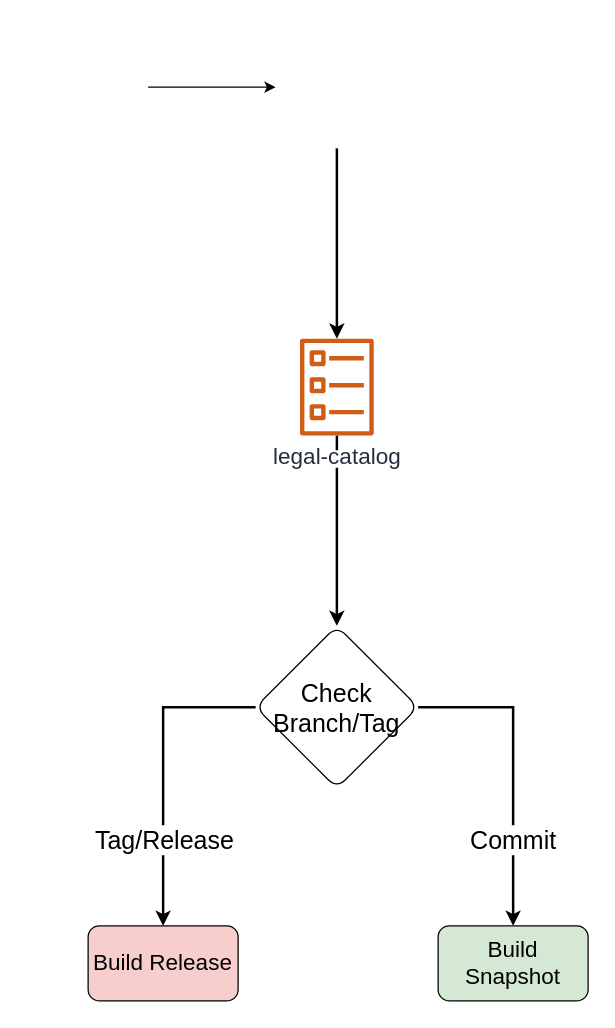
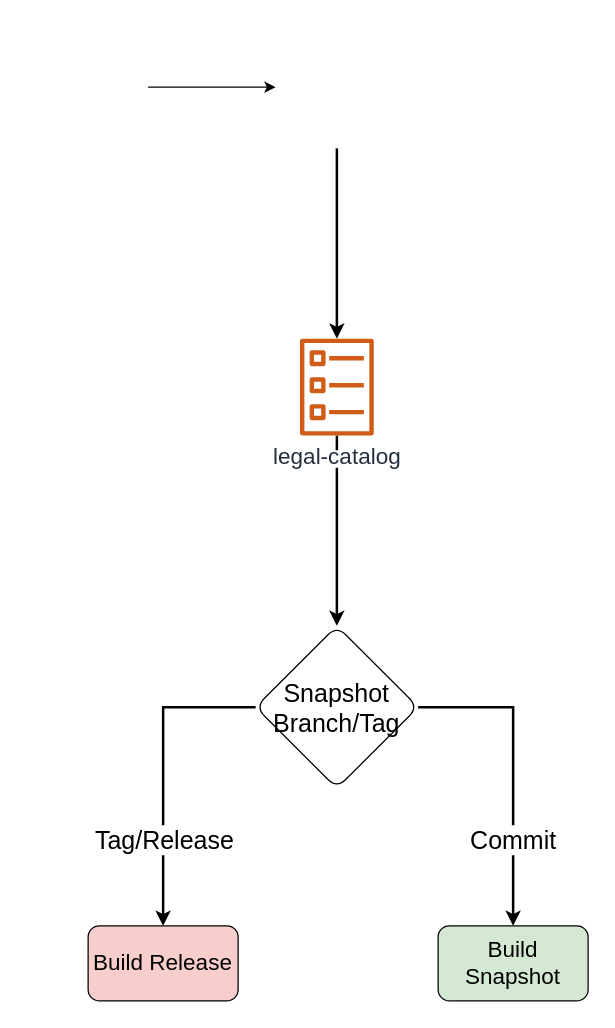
node "Check Branch/Tag": label "Check Branch/Tag" -> "Snapshot Branch/Tag"
